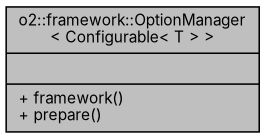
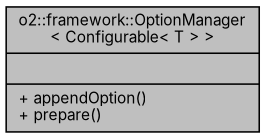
node "o2::framework::OptionManager": text "+ framework()" -> "+ appendOption()"
